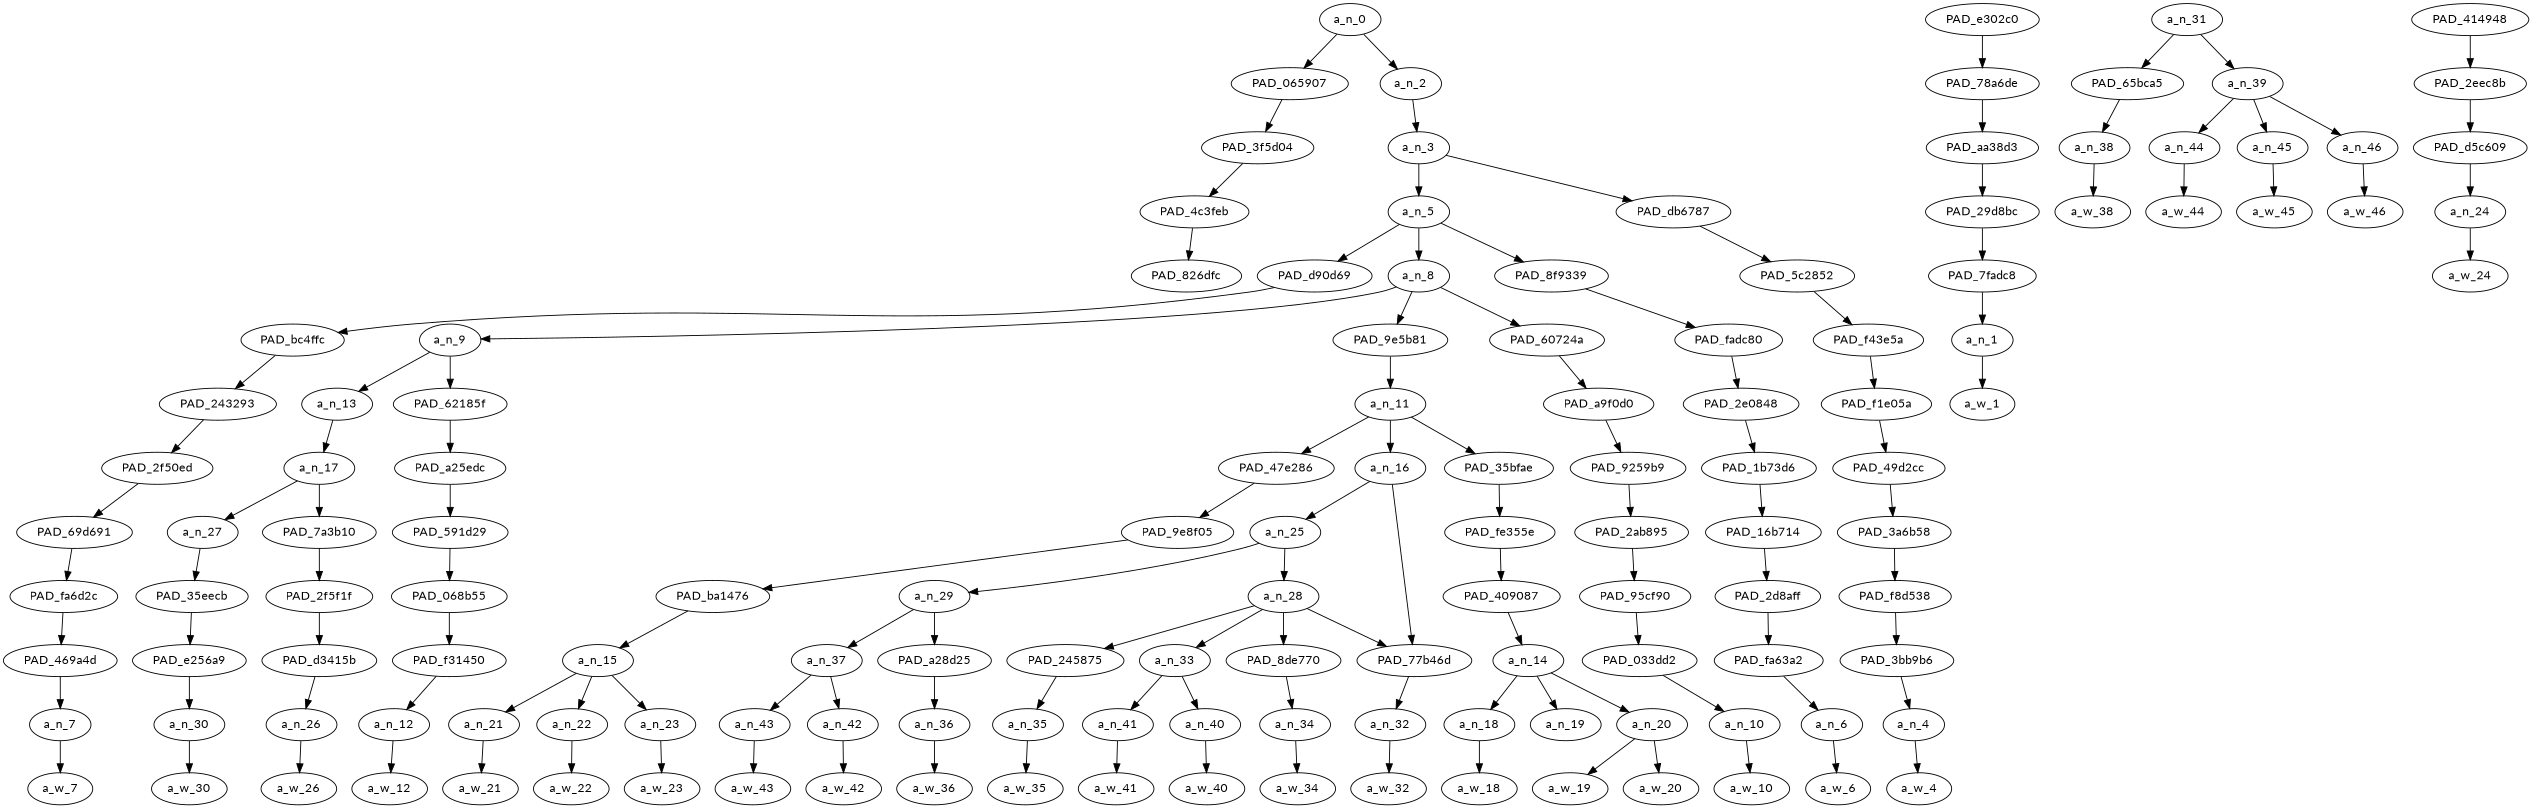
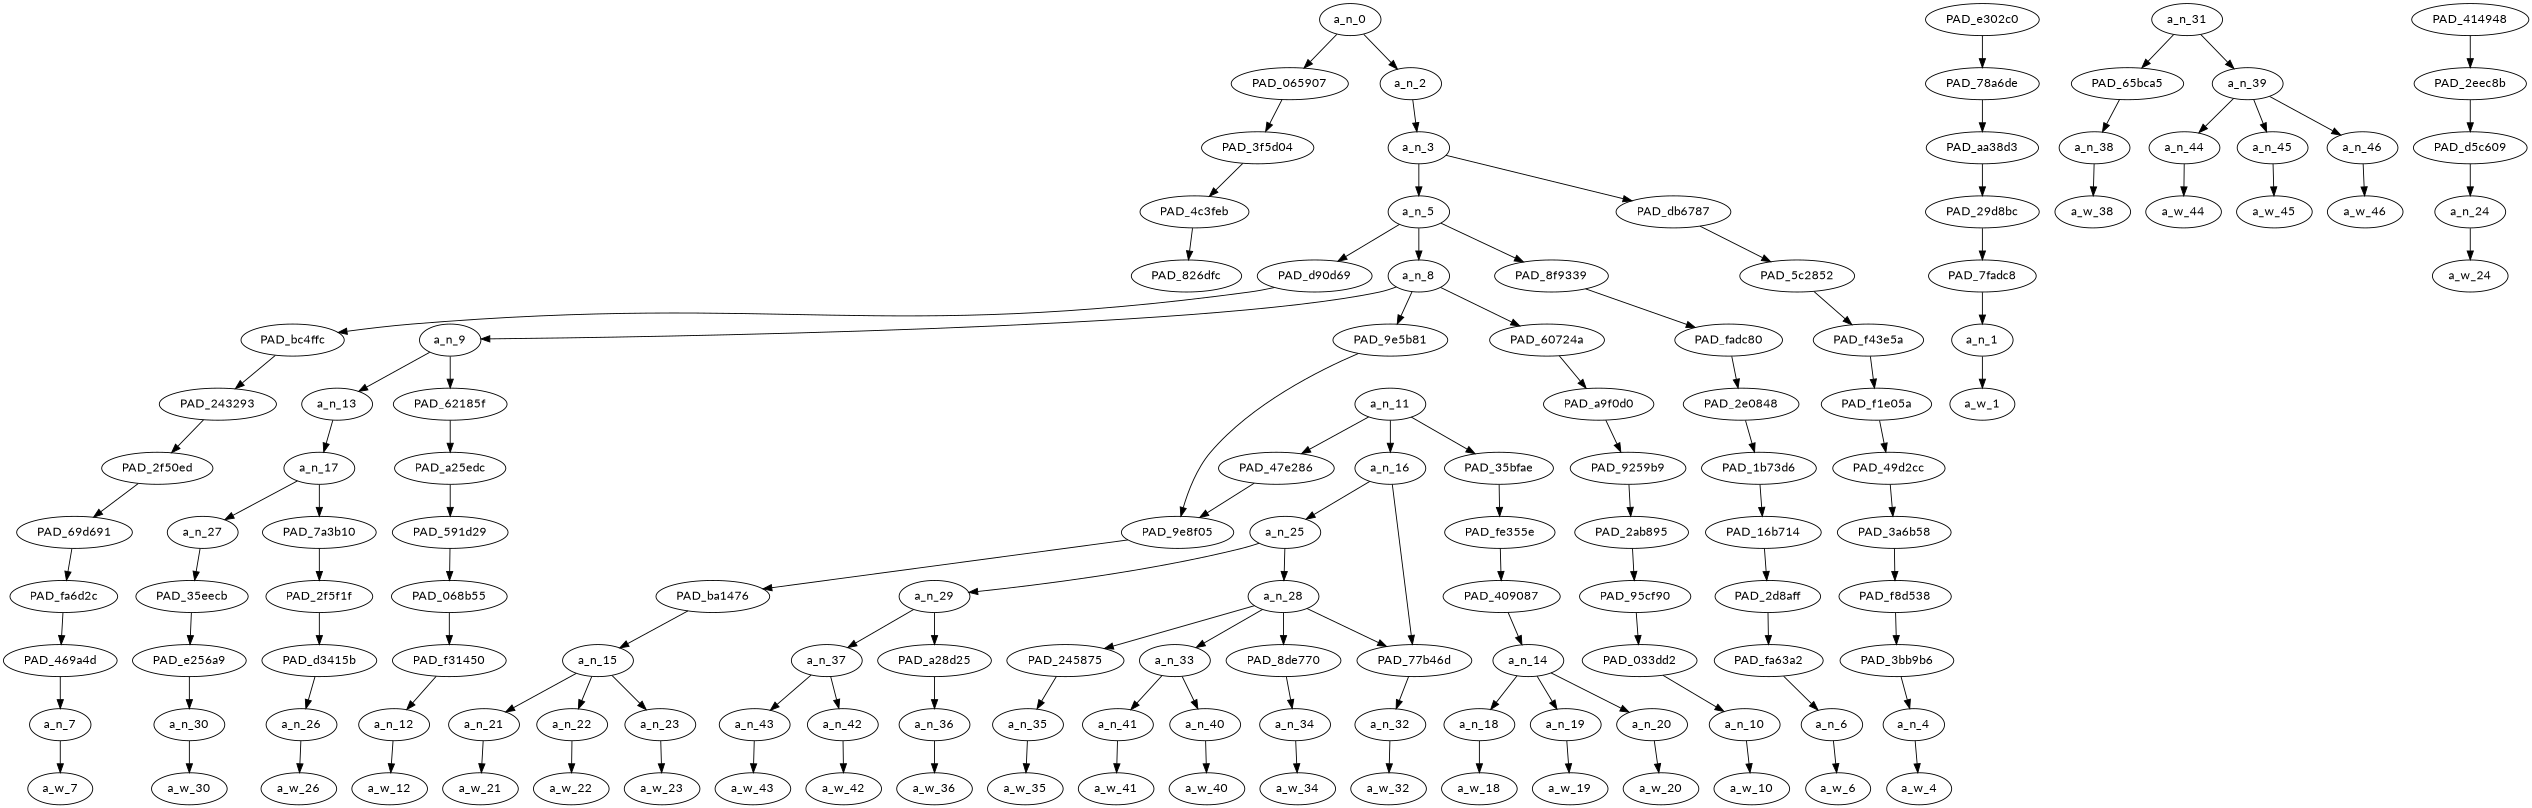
edge "PAD_9e5b81" -> "a_n_11": now "PAD_9e5b81" -> "PAD_9e8f05"
edge "a_n_20" -> "a_w_19": now "a_n_19" -> "a_w_19"
